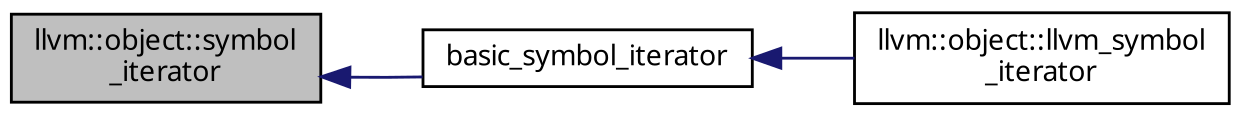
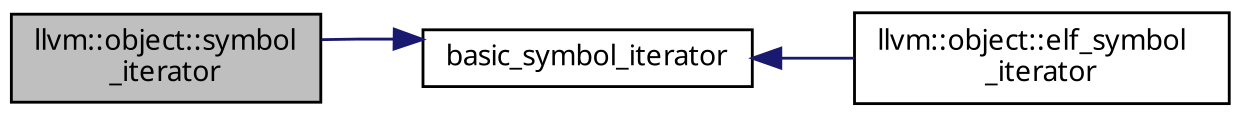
node "llvm::object::llvm_symbol _iterator": label "llvm::object::llvm_symbol _iterator" -> "llvm::object::elf_symbol _iterator"
edge "basic_symbol_iterator" -> "llvm::object::symbol _iterator": reversed
